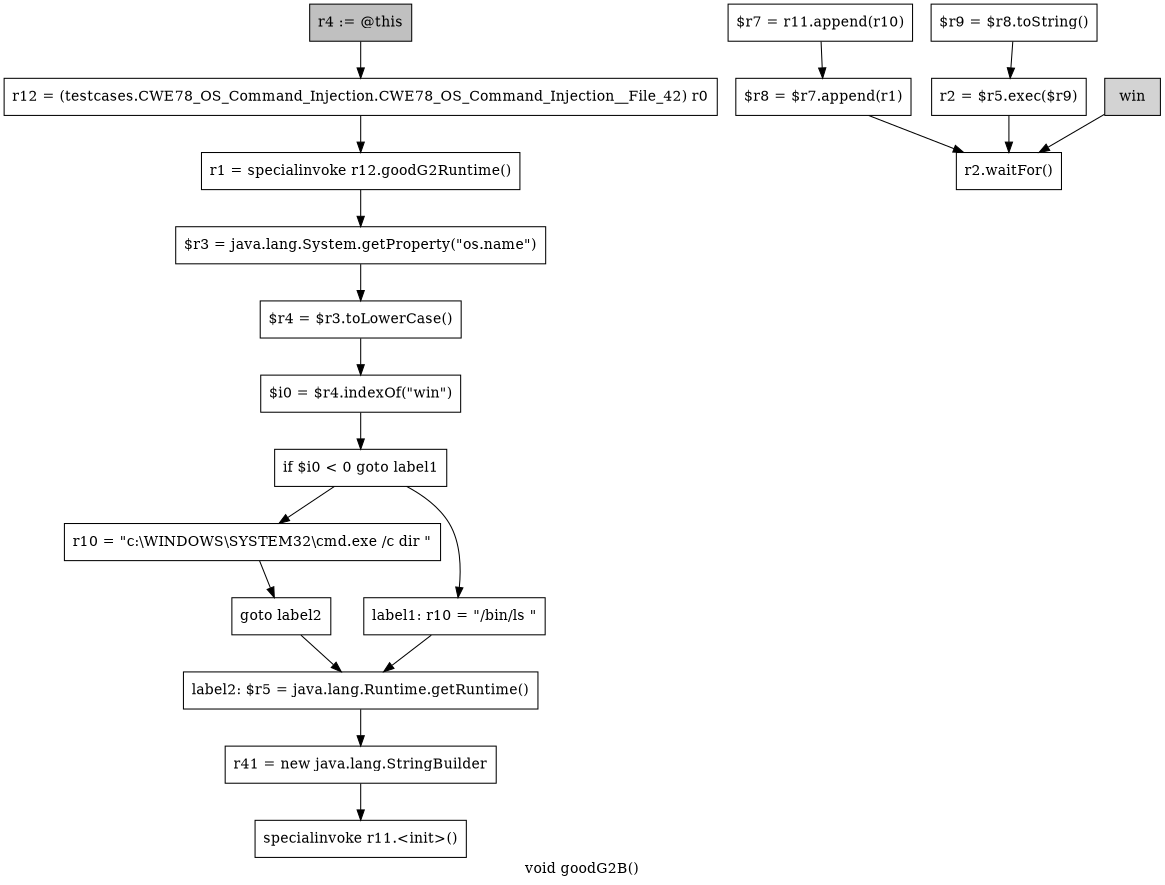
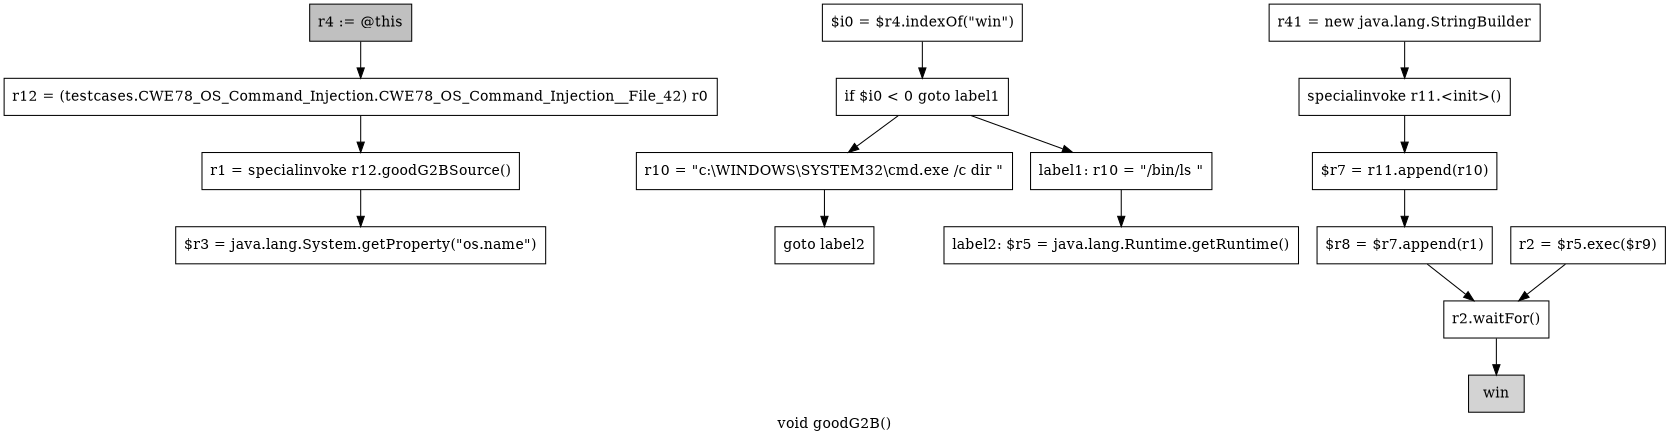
node "$r9 = $r8.toString()": removed
edge "specialinvoke r11.<init>()" -> "$r7 = r11.append(r10)": added
edge "win" -> "r2.waitFor()": reversed
node "r1 = specialinvoke r12.goodG2Runtime()": label "r1 = specialinvoke r12.goodG2Runtime()" -> "r1 = specialinvoke r12.goodG2BSource()"
node "$r4 = $r3.toLowerCase()": removed
edge "goto label2" -> "label2: $r5 = java.lang.Runtime.getRuntime()": removed
edge "label2: $r5 = java.lang.Runtime.getRuntime()" -> "r41 = new java.lang.StringBuilder": removed
